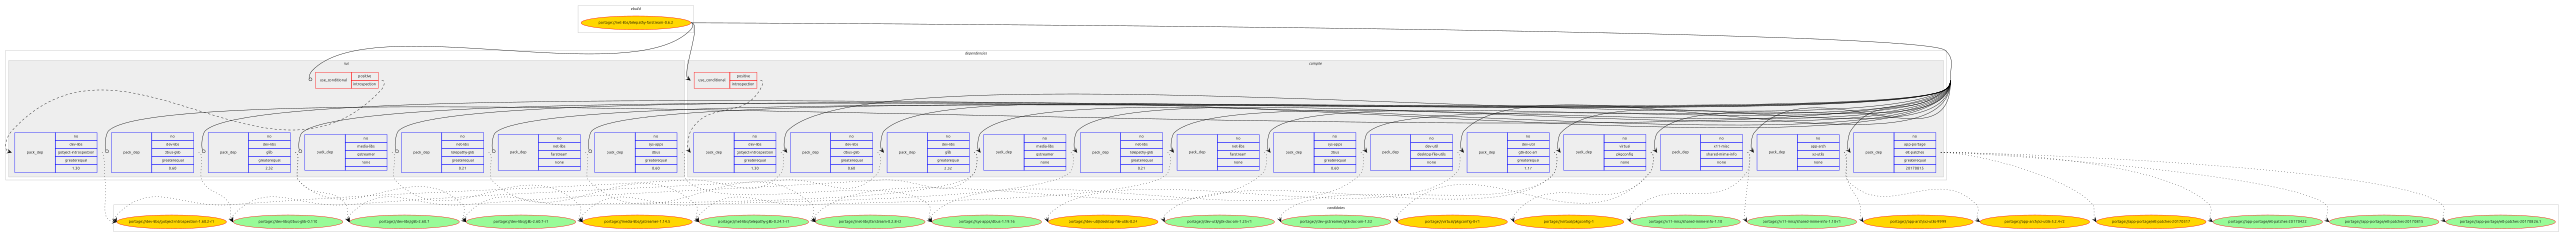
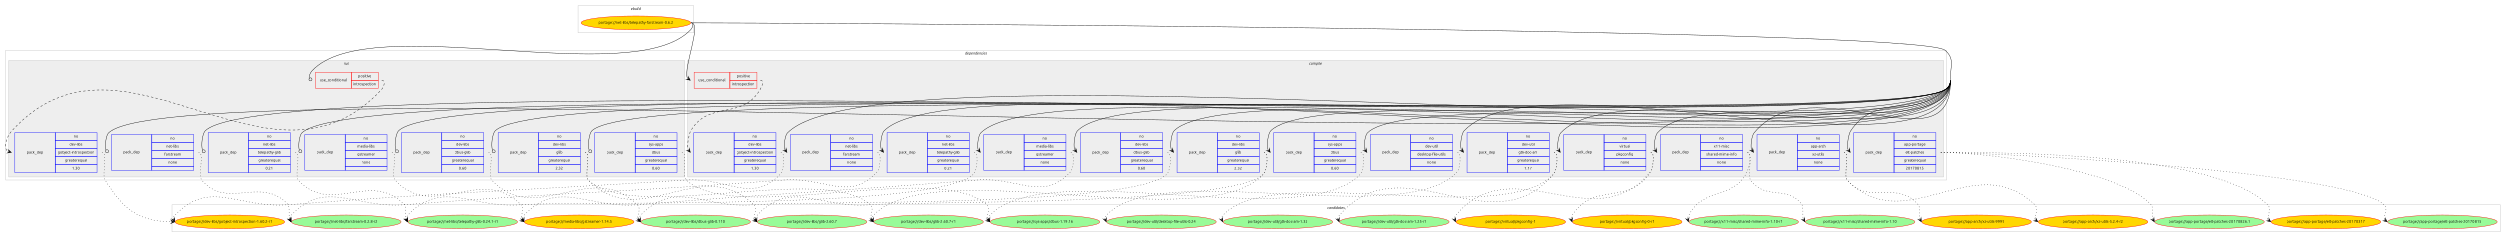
node "portage://dev-util/desktop-file-utils-0.24": fillcolor gold -> palegreen
node "portage://dev-gstreamer/gtk-doc-am-1.32": label "portage://dev-gstreamer/gtk-doc-am-1.32" -> "portage://dev-util/gtk-doc-am-1.32"
node "portage://app-portage/elt-patches-20170422": removed
